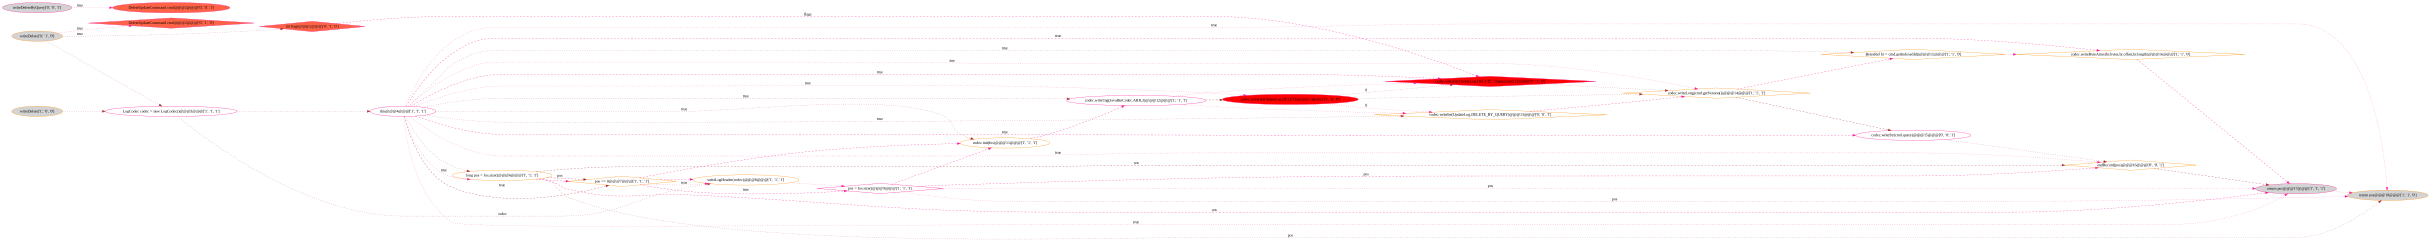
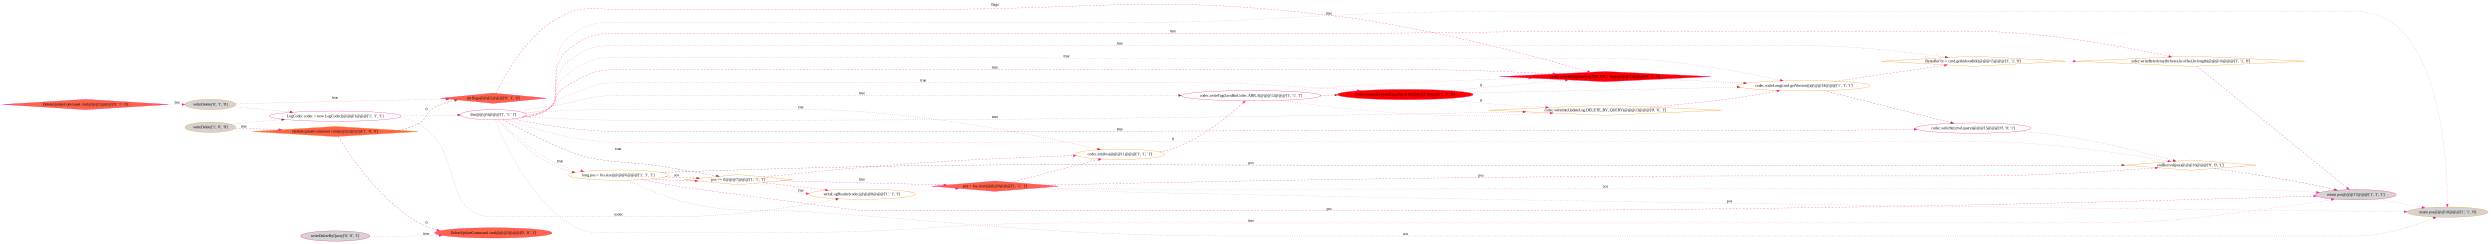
edge "writeDelete['0', '1', '0']" -> "DeleteUpdateCommand cmd@@@2@@@['0', '1', '0']": reversed
node "codec.writeLong(cmd.getVersion())@@@14@@@['1', '1', '1']": shape diamond -> ellipse
node "DeleteUpdateCommand cmd@@@2@@@['1', '0', '0']": added
edge "this@@@4@@@['1', '1', '1']" -> "endRecord(pos)@@@16@@@['0', '0', '1']": label "true" -> "0"
node "pos = fos.size()@@@9@@@['1', '1', '1']": fillcolor white -> tomato
